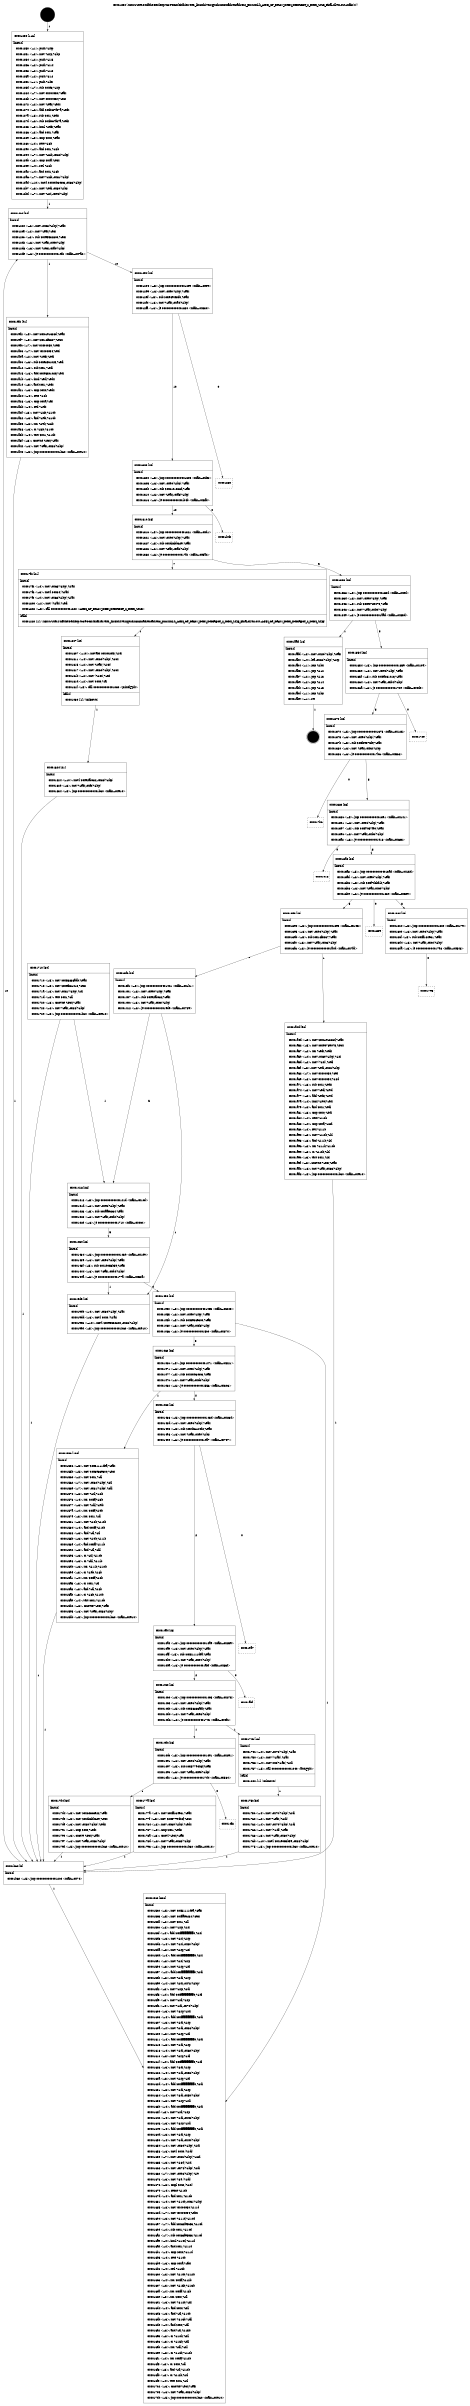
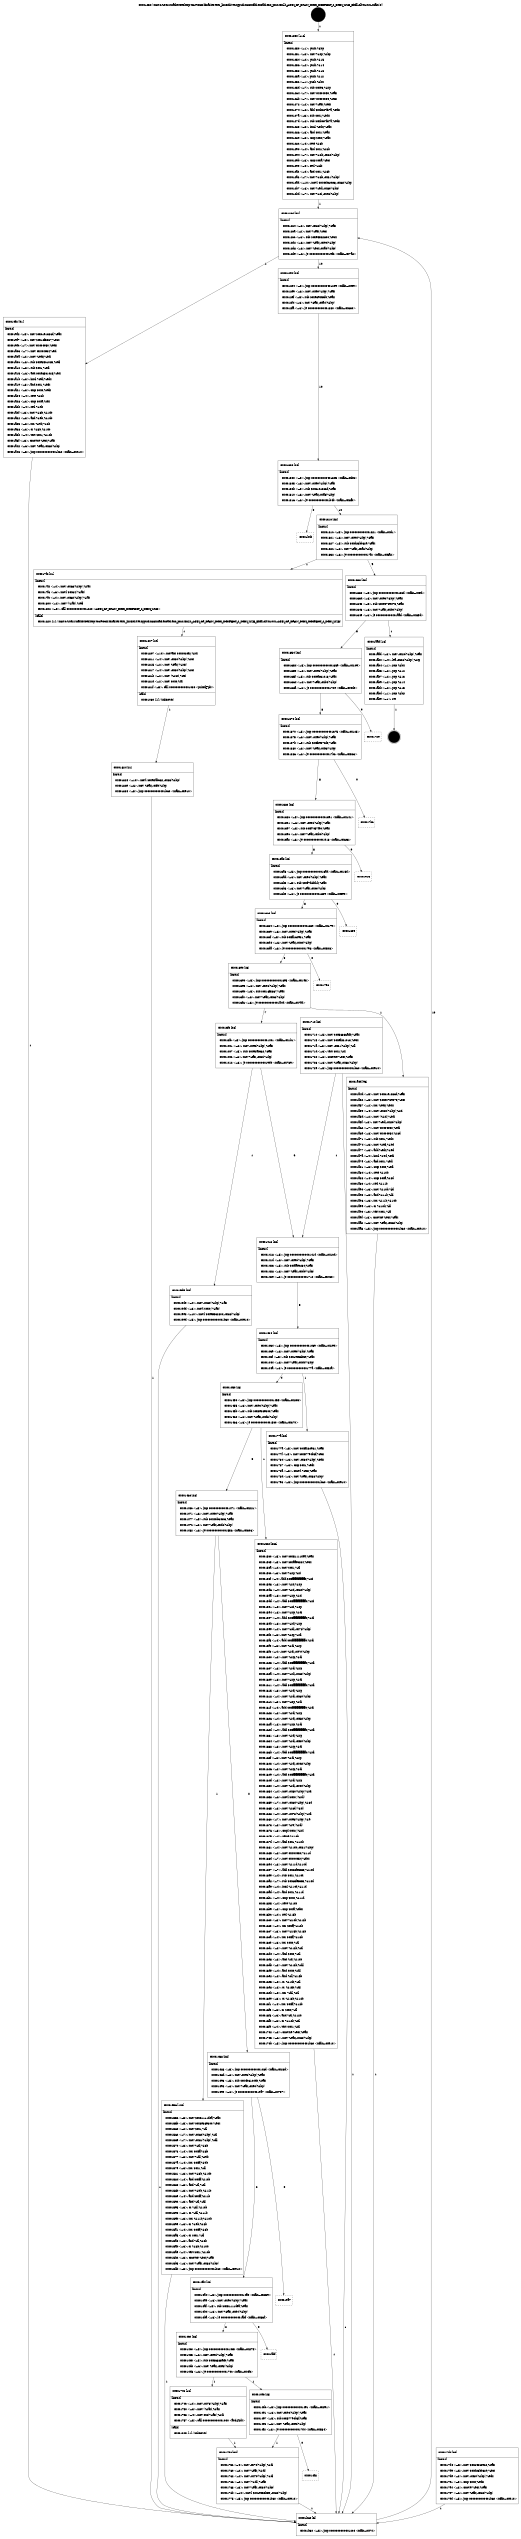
node "0x401880": removed
edge "0x40131c [28]" -> "0x4017f2 [21]": label " 7" -> " 1"
edge "0x4013a8 [28]" -> "0x4013e0 [28]": now "0x4013c4 [28]" -> "0x4013e0 [28]"
edge "0x401434 [28]" -> "0x4019d9 [25]": now "0x401434 [28]" -> "0x40177a [30]"
edge "0x4014dc [28]" -> "0x4017d4 [30]": now "0x4014dc [28]" -> "0x40175c [30]"
edge "0x401b60 [5]" -> "0x4015c0 [336]": reversed
